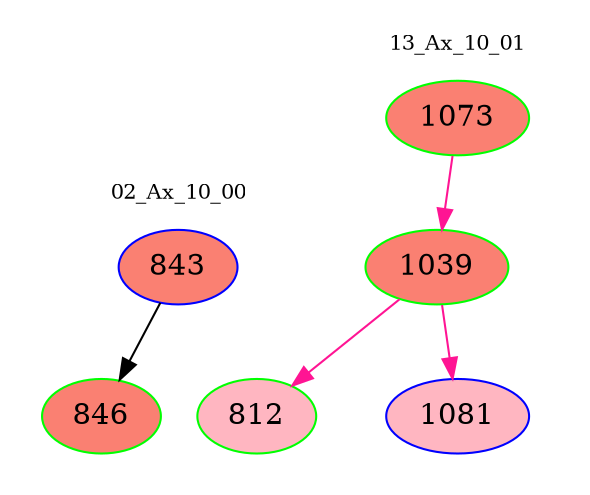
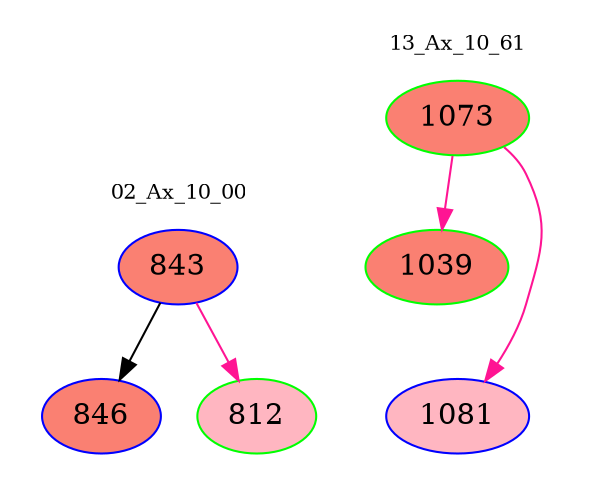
cluster "13_Ax_10_01": label "13_Ax_10_01" -> "13_Ax_10_61"
edge "1039" -> "812": now "843" -> "812"
edge "1039" -> "1081": now "1073" -> "1081"
node "846": color green -> blue
